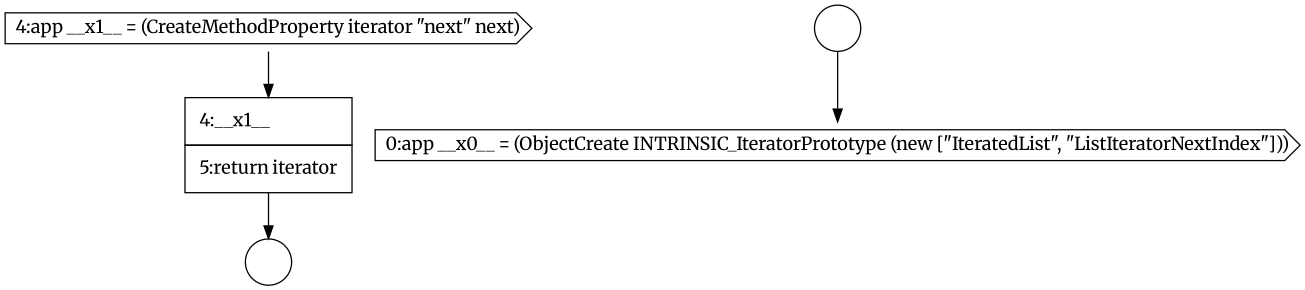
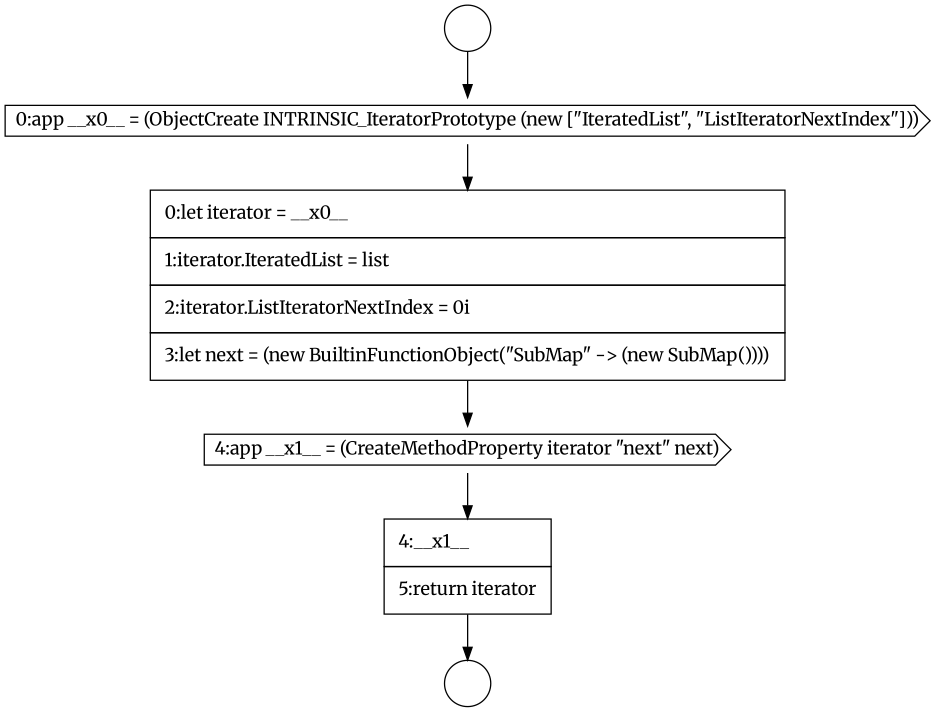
node "0:let iterator = __x0__": added
